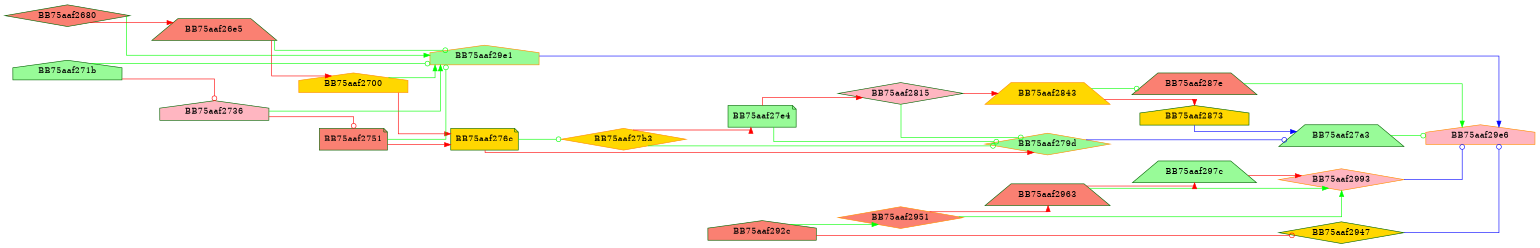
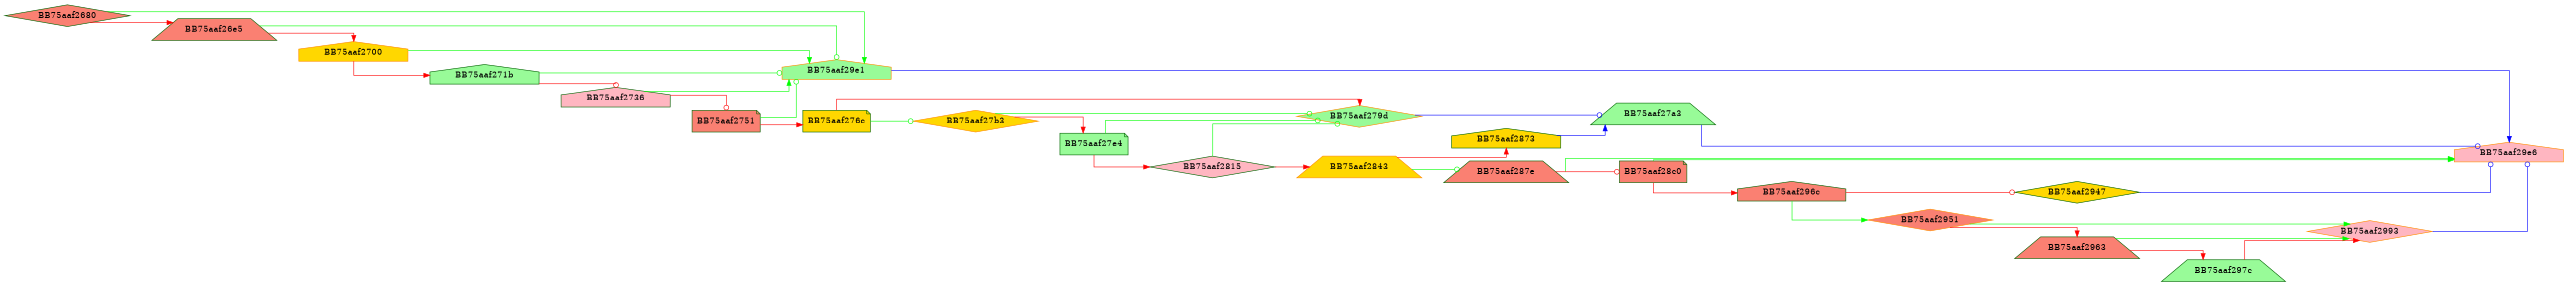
edge "BB75aaf2700" -> "BB75aaf276c": now "BB75aaf2700" -> "BB75aaf271b"
edge "BB75aaf27a3" -> "BB75aaf29e6": color green -> blue
node "BB75aaf28c0": added
node "BB75aaf292c": label "BB75aaf292c" -> "BB75aaf296c"
